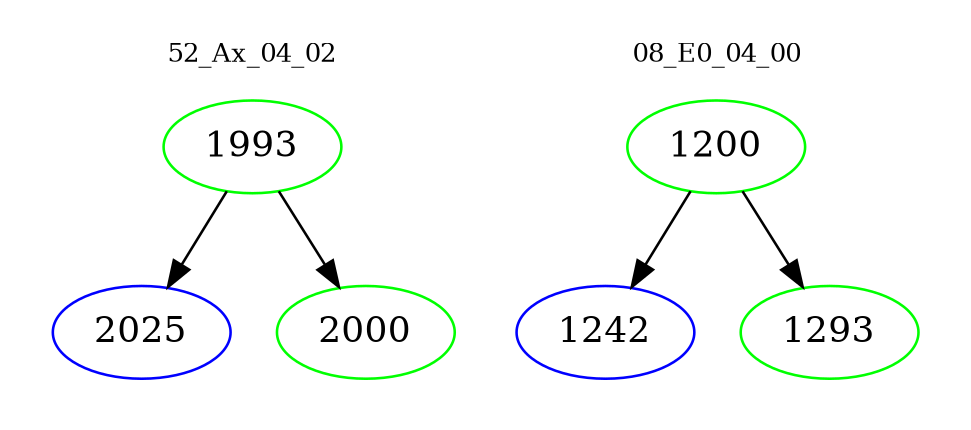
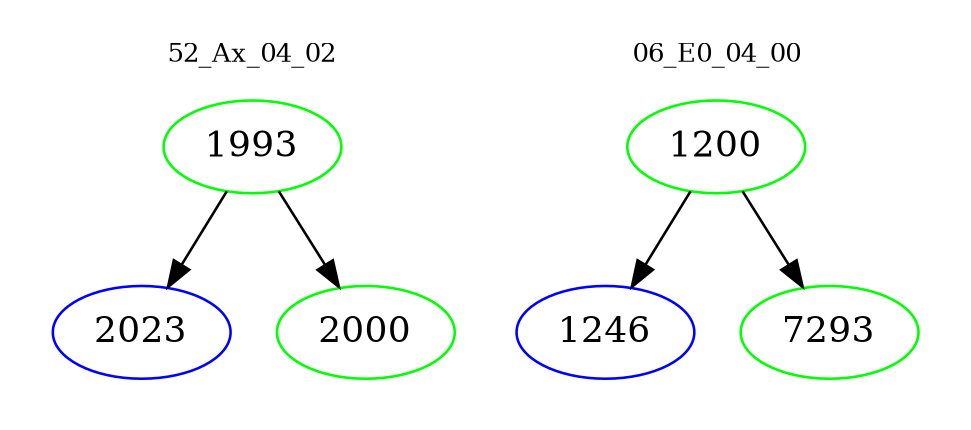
cluster "08_E0_04_00": label "08_E0_04_00" -> "06_E0_04_00"
node "2025": label "2025" -> "2023"
node "1242": label "1242" -> "1246"
node "1293": label "1293" -> "7293"
